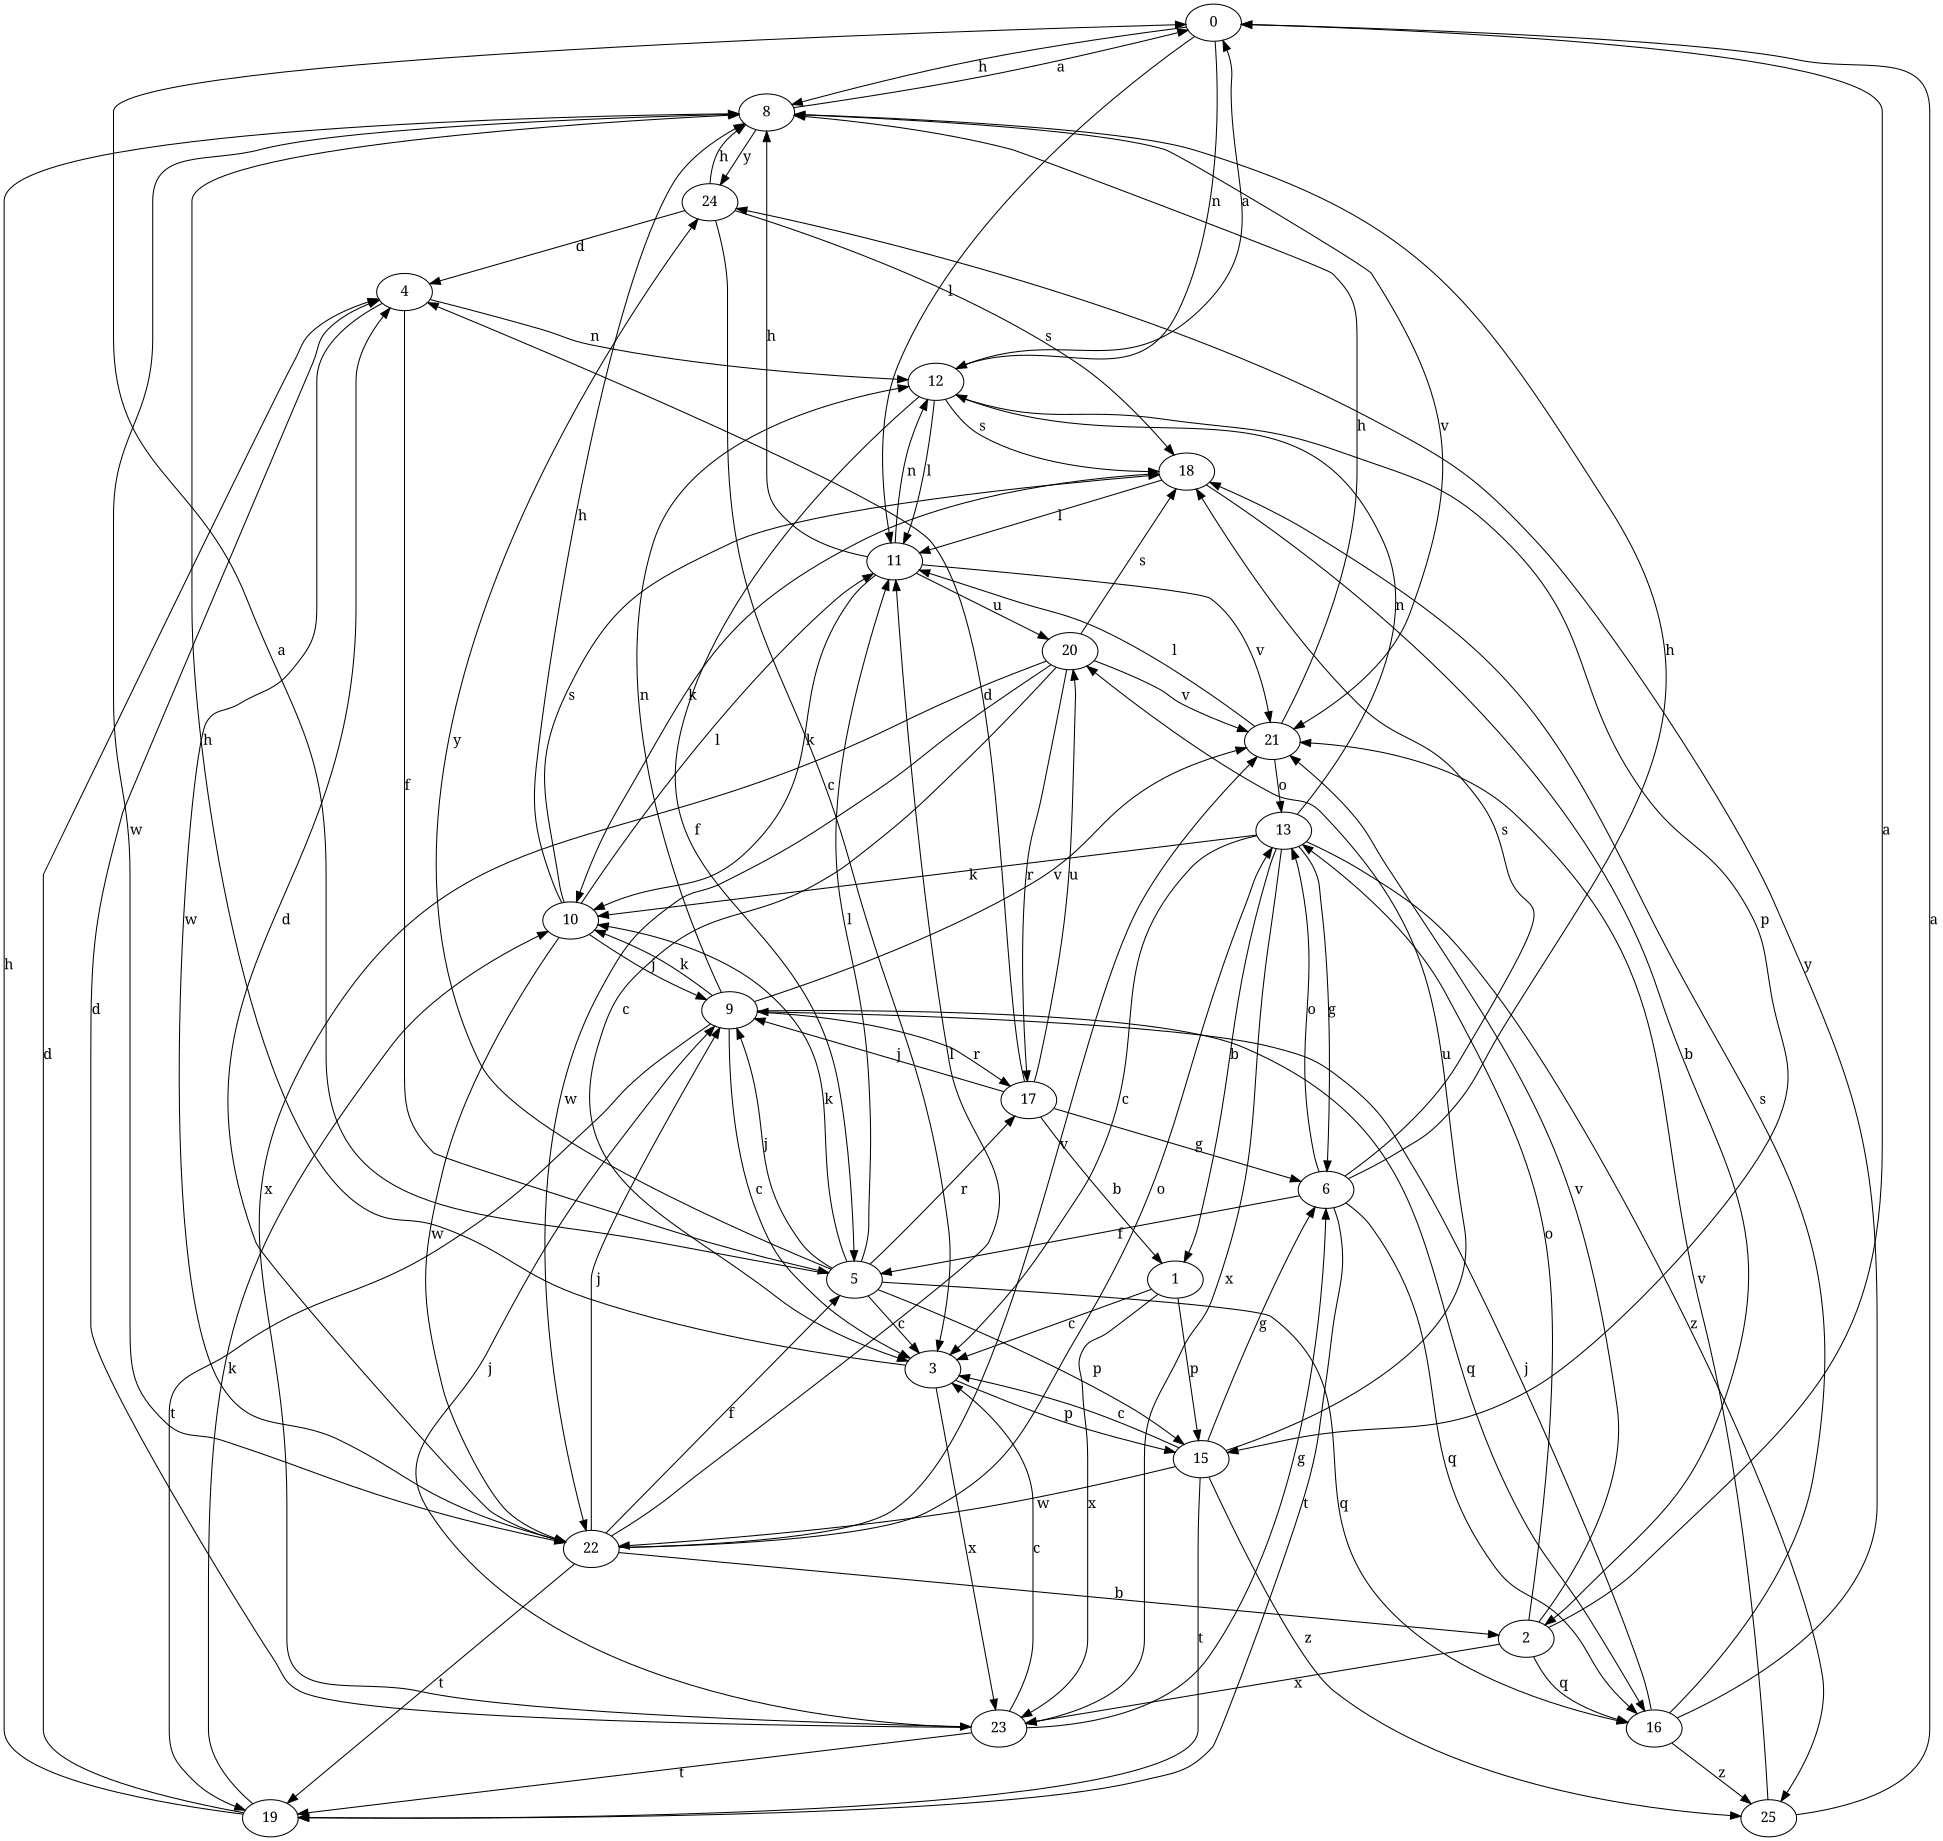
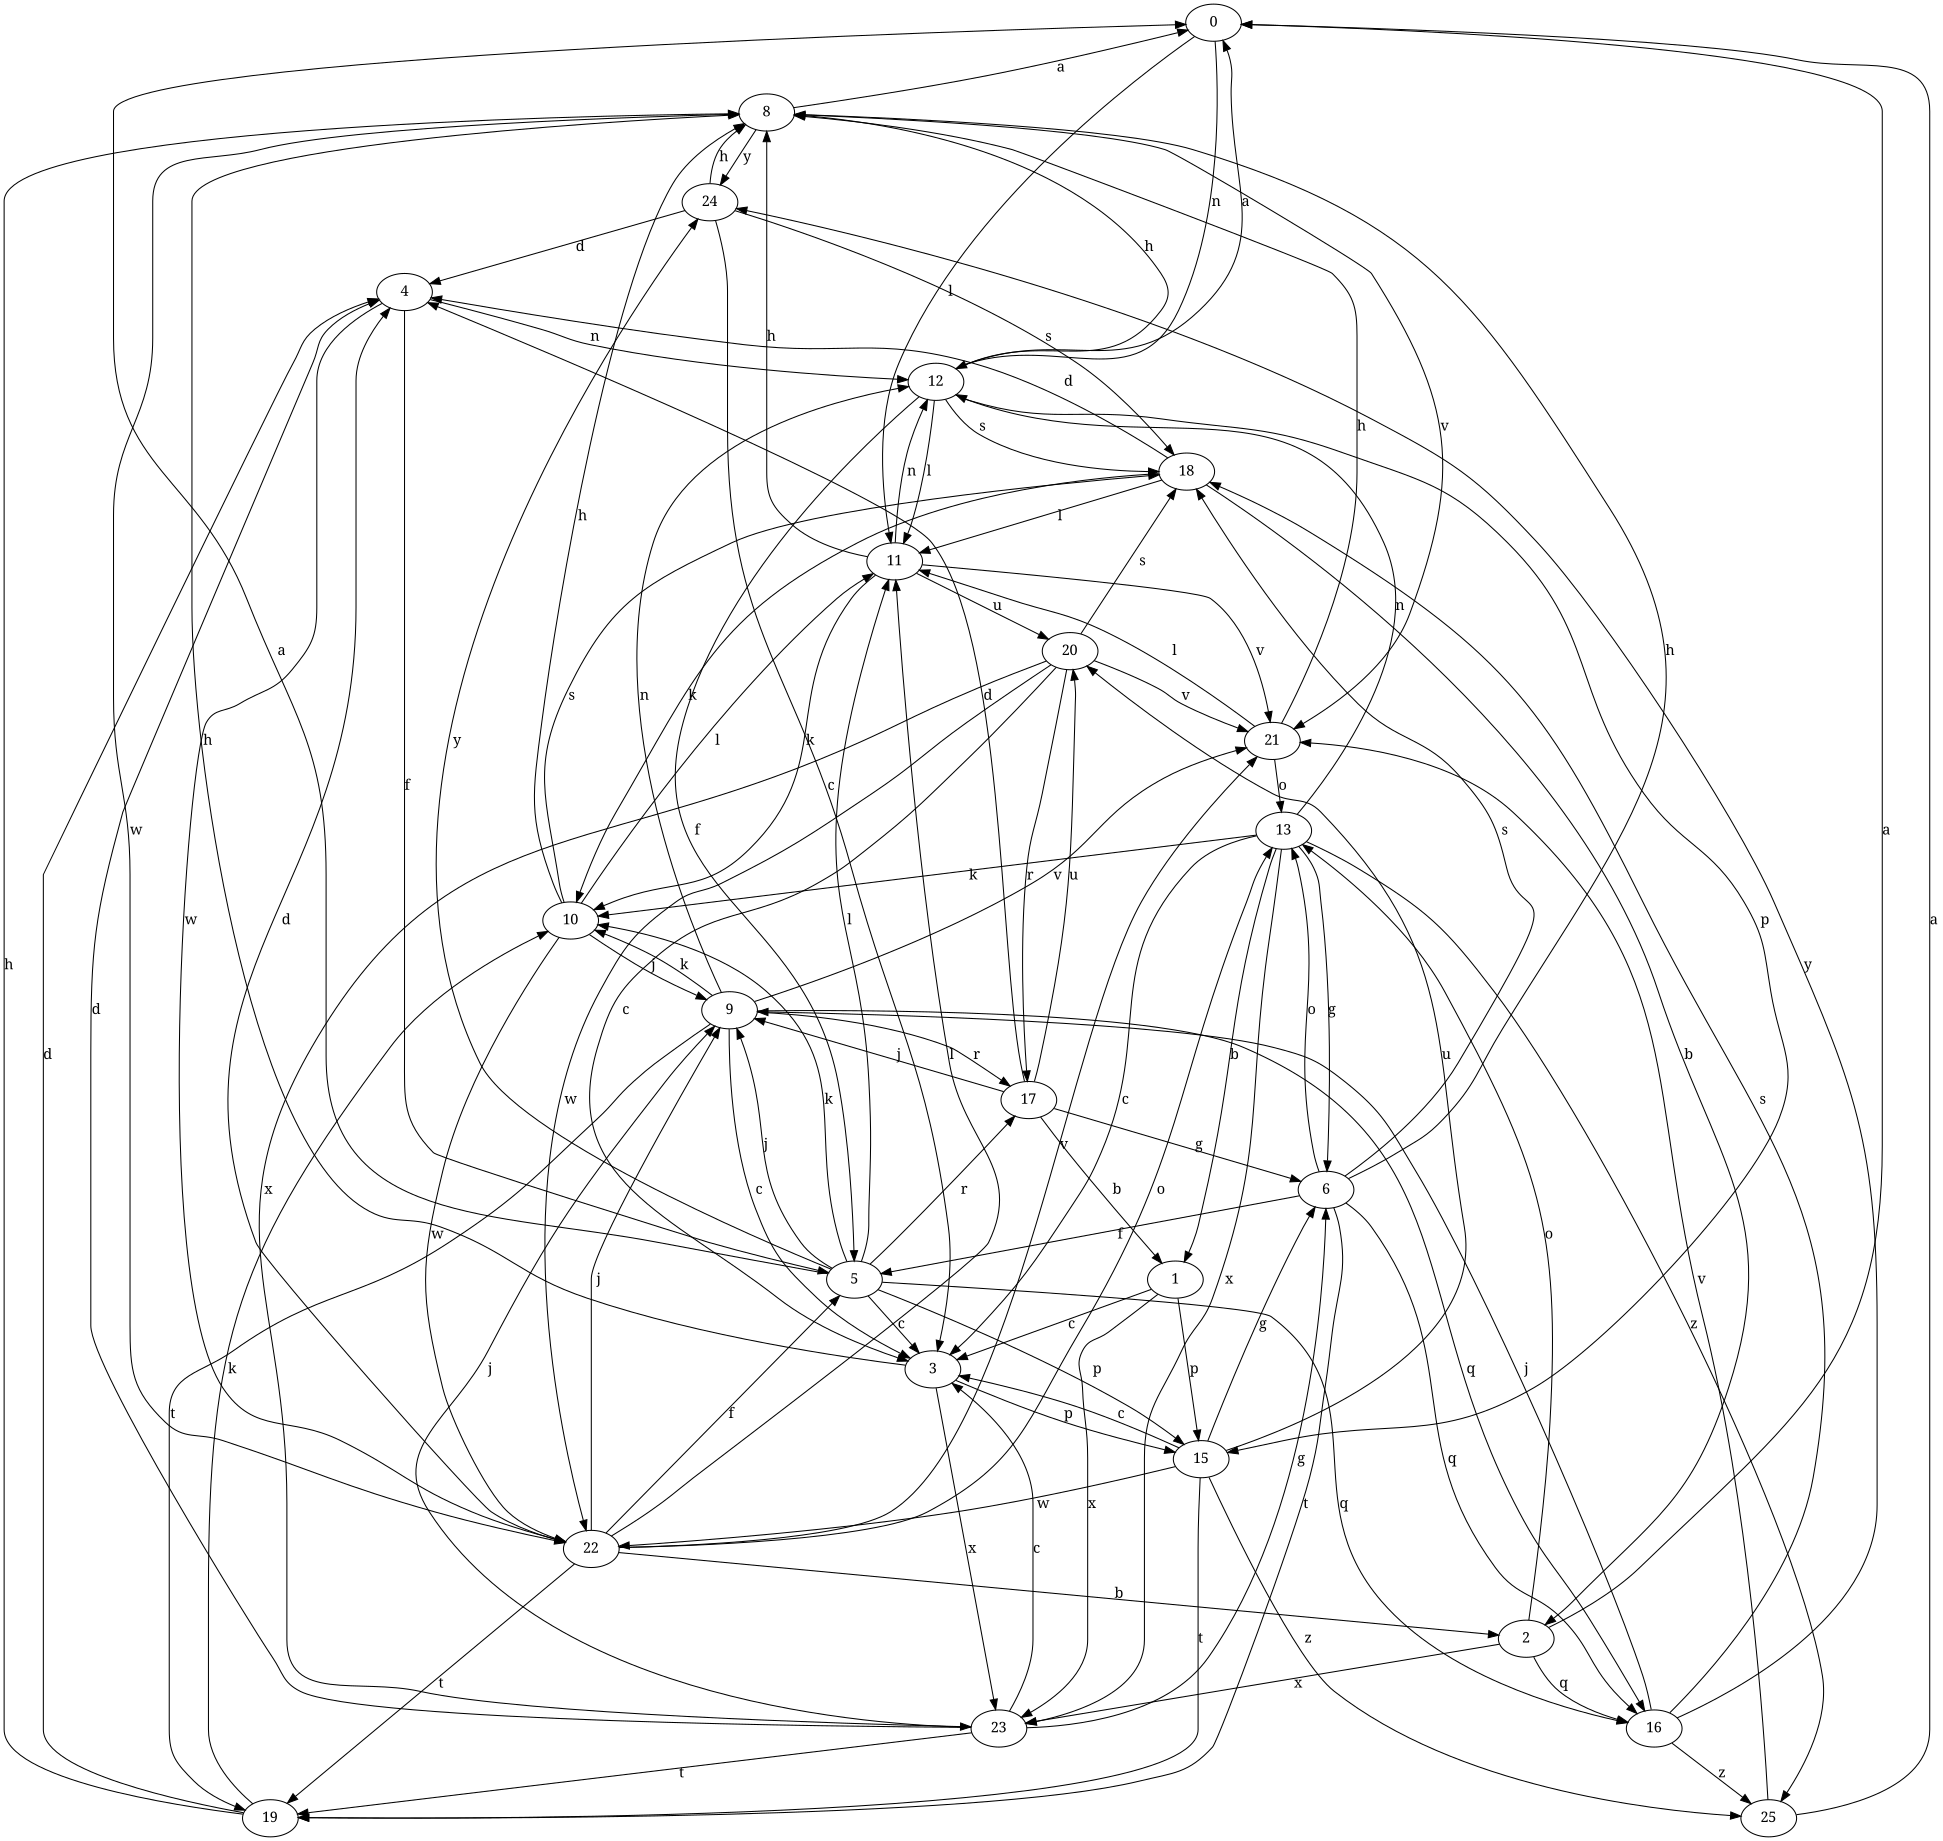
edge "0" -> "8": now "12" -> "8"
edge "18" -> "4": added, label "d"
edge "2" -> "21": removed, label "v"
